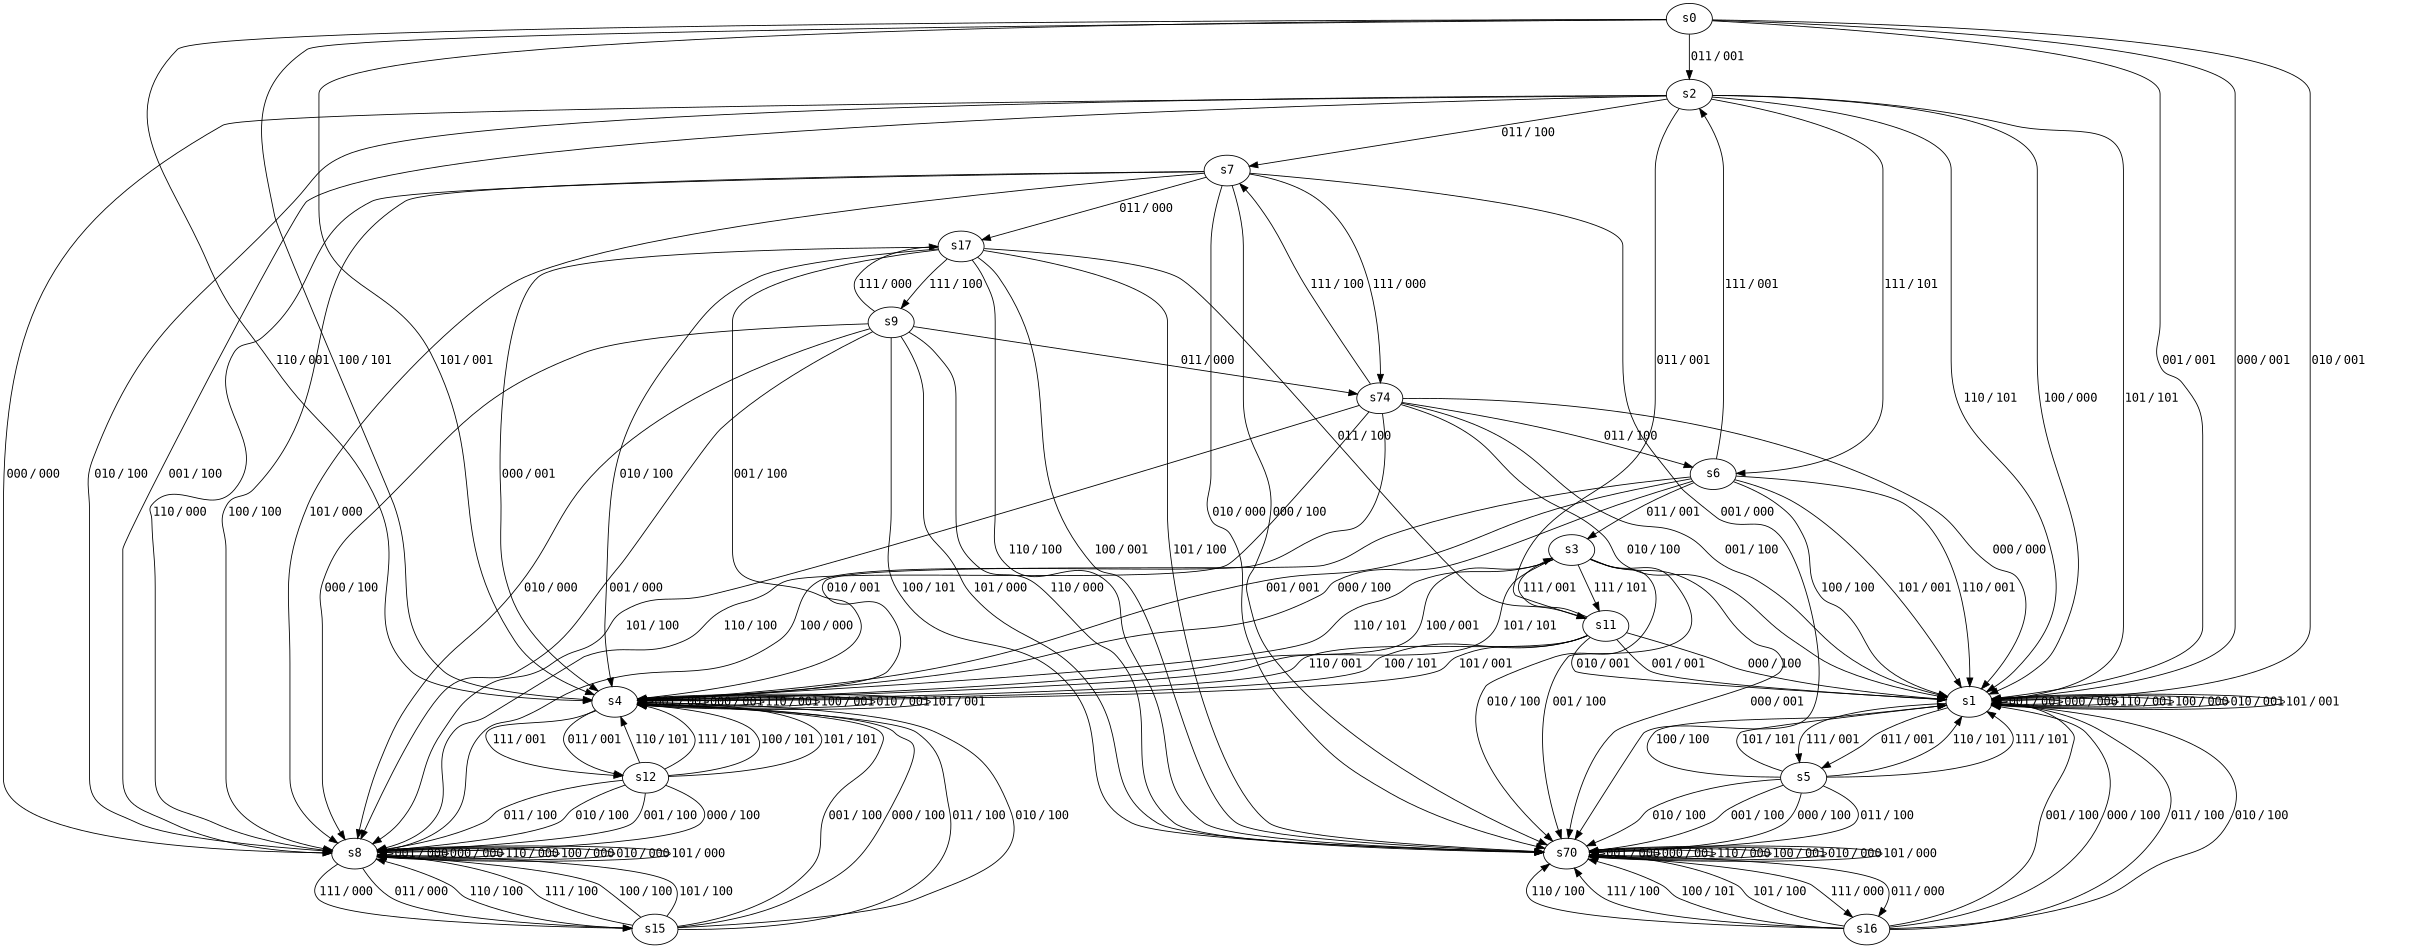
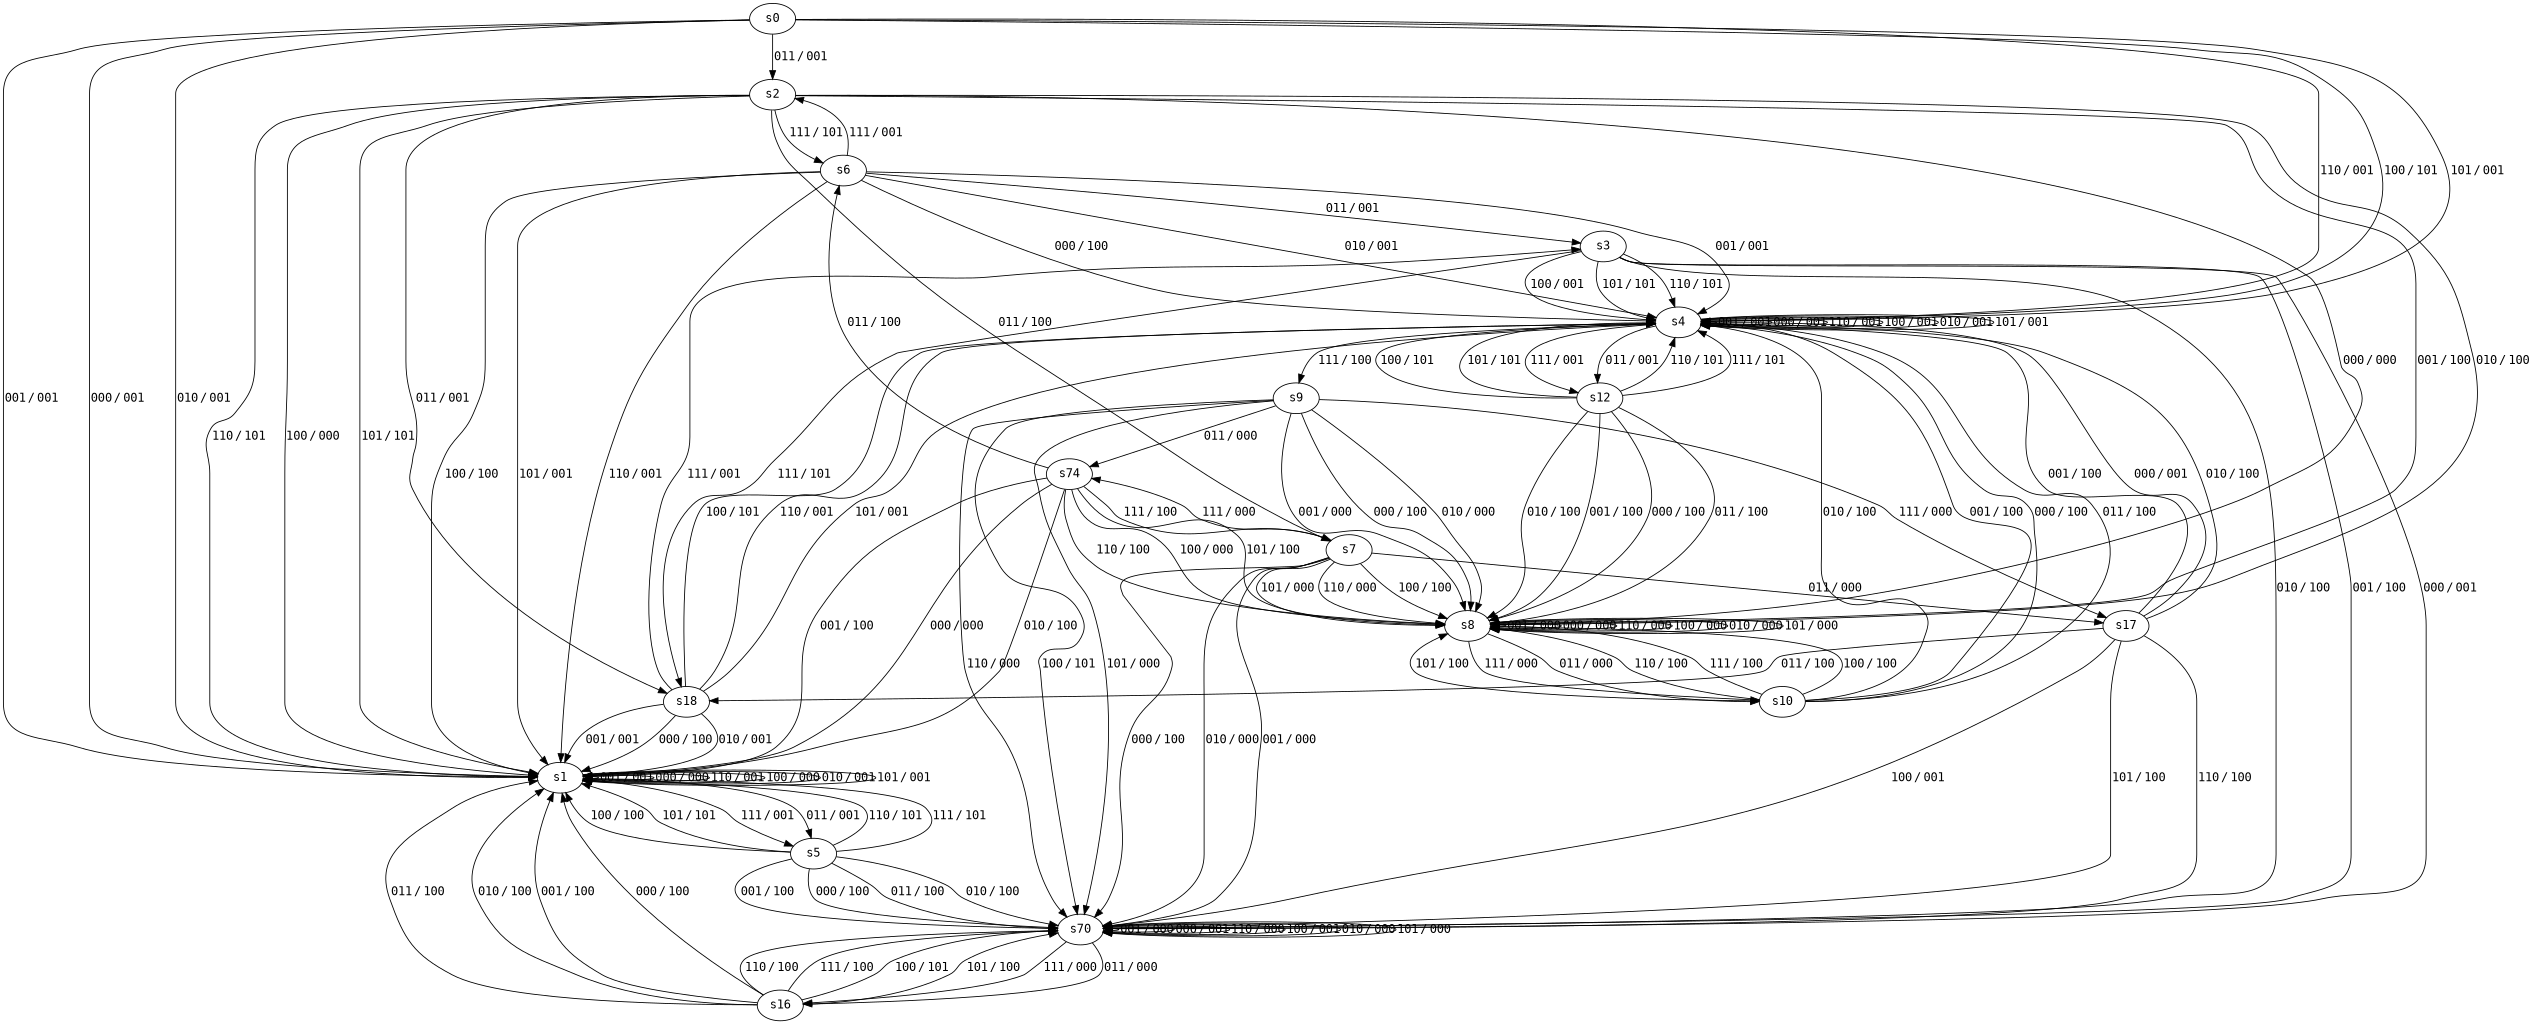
edge "s17" -> "s9": now "s4" -> "s9"
node "s11": label "s11" -> "s18"
node "s15": label "s15" -> "s10"
